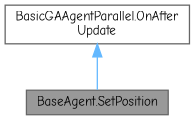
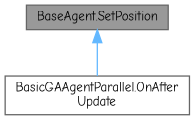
edge "BaseAgent.SetPosition" -> "BasicGAAgentParallel.OnAfter Update": reversed
